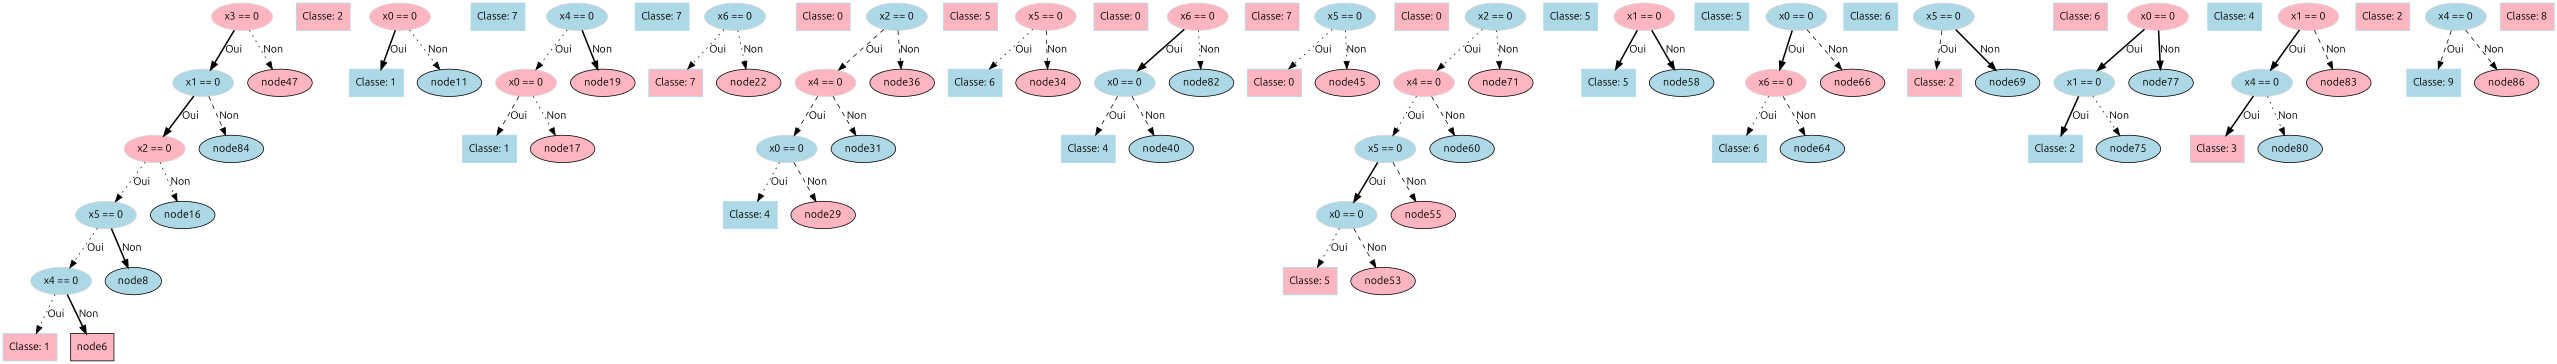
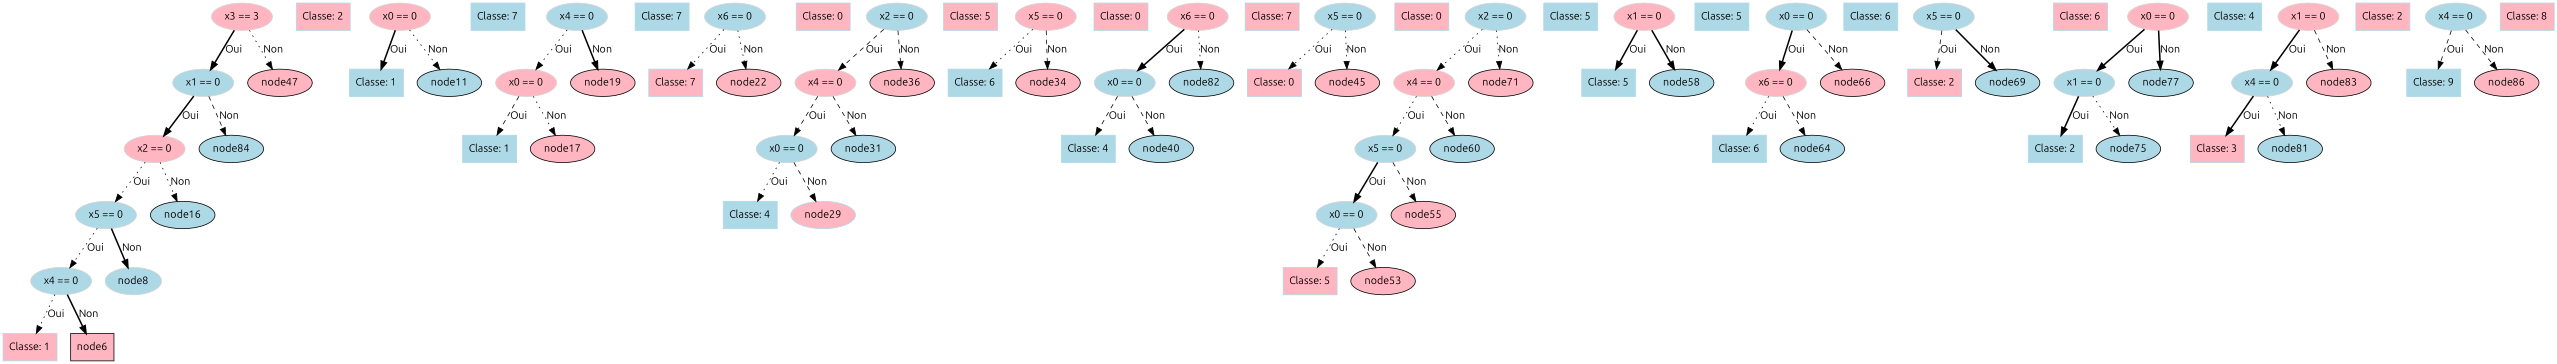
node "x3 == 0": label "x3 == 0" -> "x3 == 3"
node "node80": label "node80" -> "node81"
node "node29": color black -> lightblue
node "node8": color black -> lightgray
